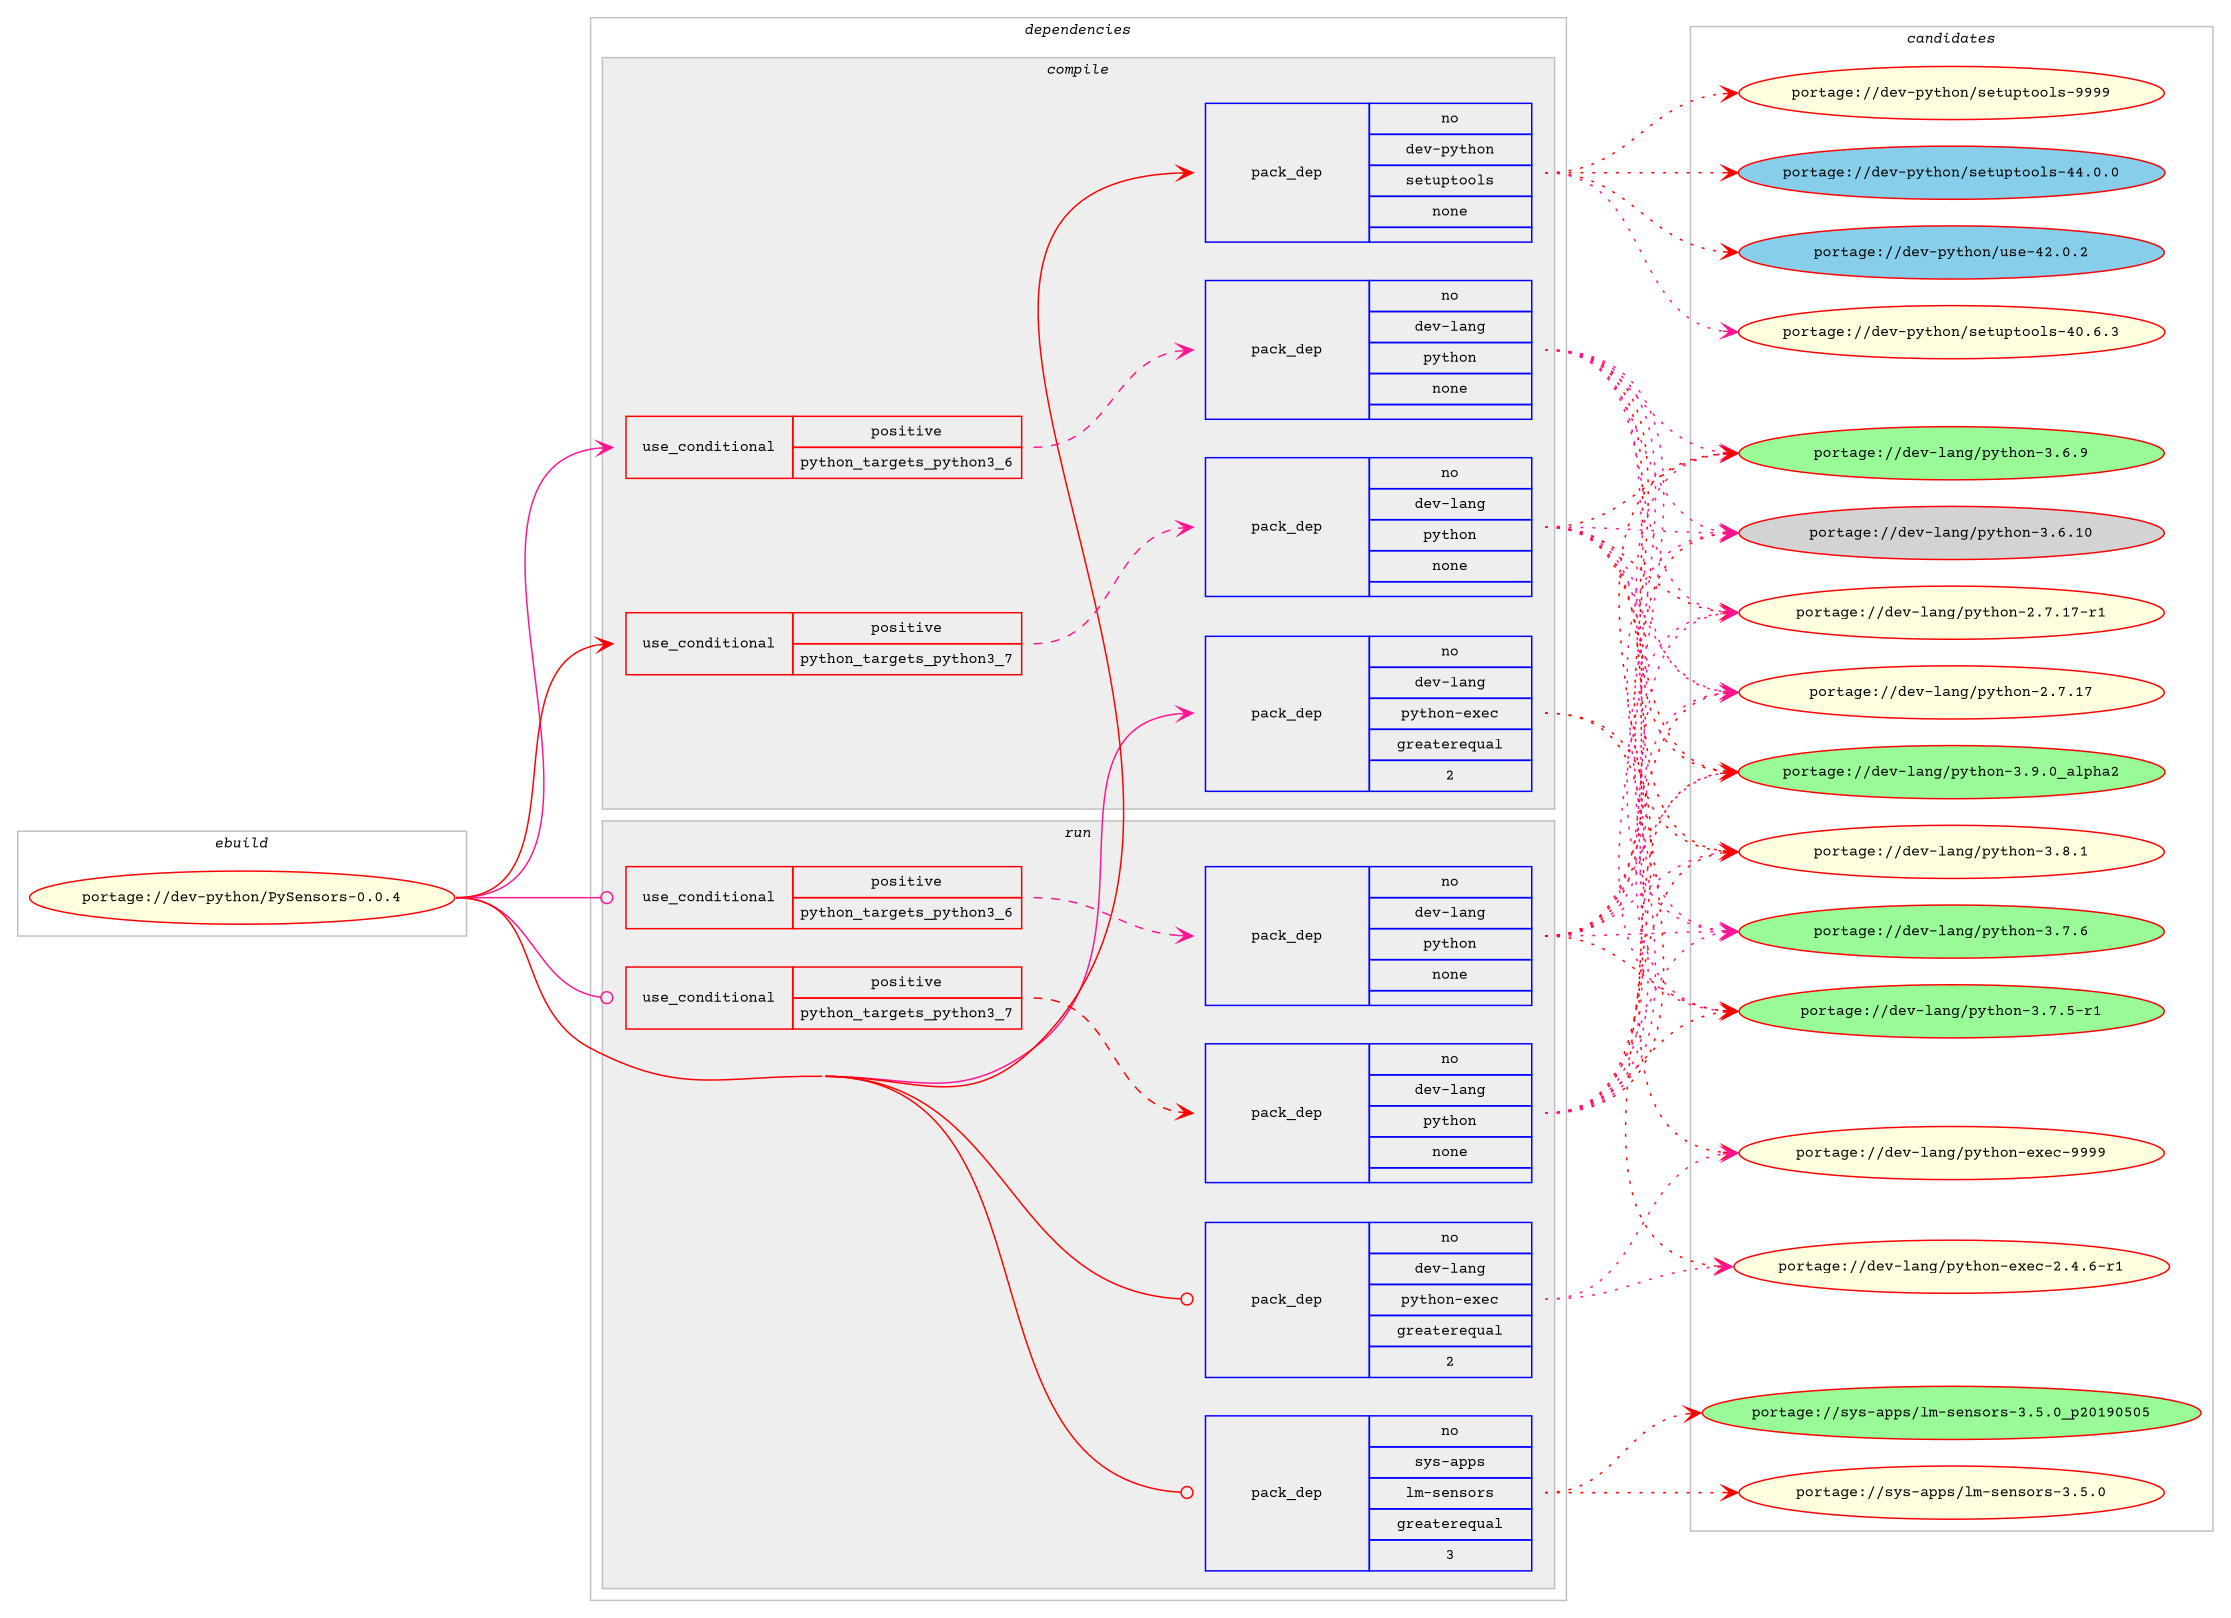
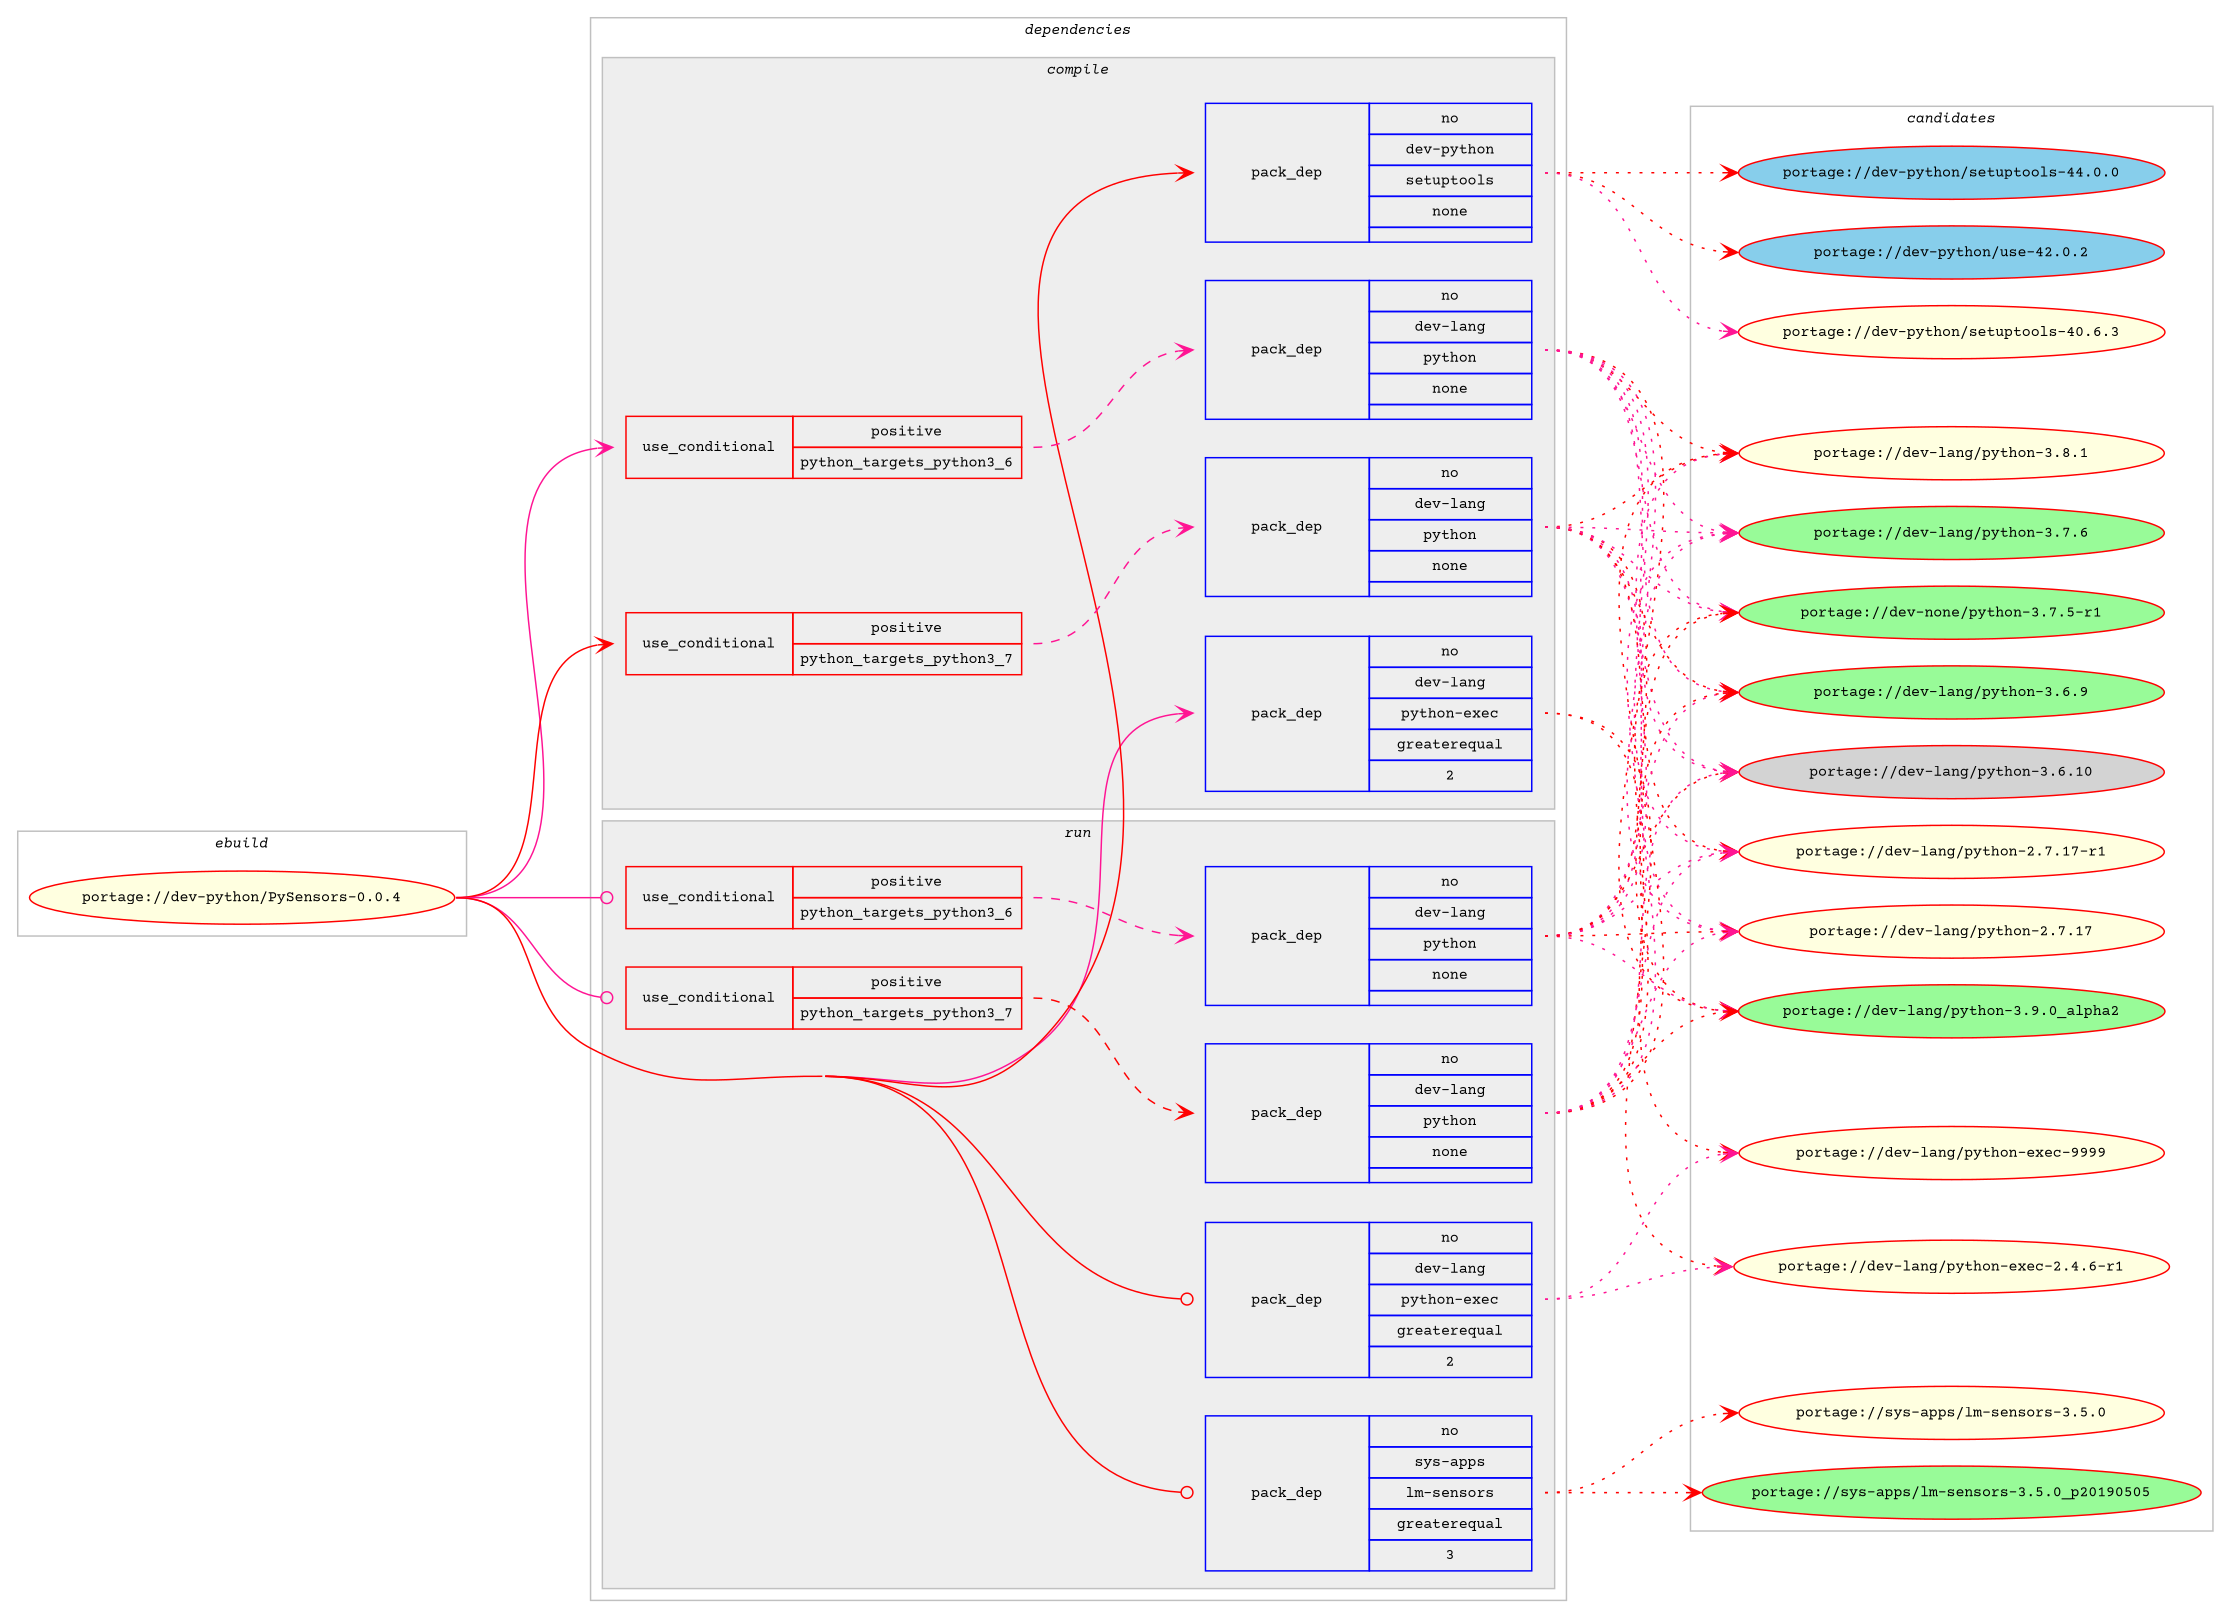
node "portage://dev-python/setuptools-9999": removed
node "portage://dev-lang/python-3.7.5-r1": label "portage://dev-lang/python-3.7.5-r1" -> "portage://dev-none/python-3.7.5-r1"
